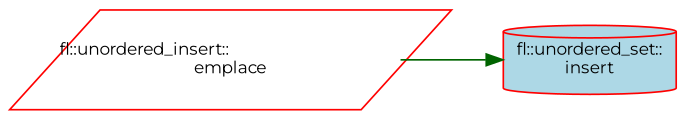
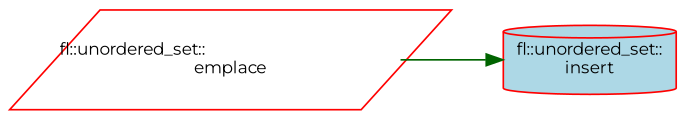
node "fl::unordered_insert:: emplace": label "fl::unordered_insert:: emplace" -> "fl::unordered_set:: emplace"
